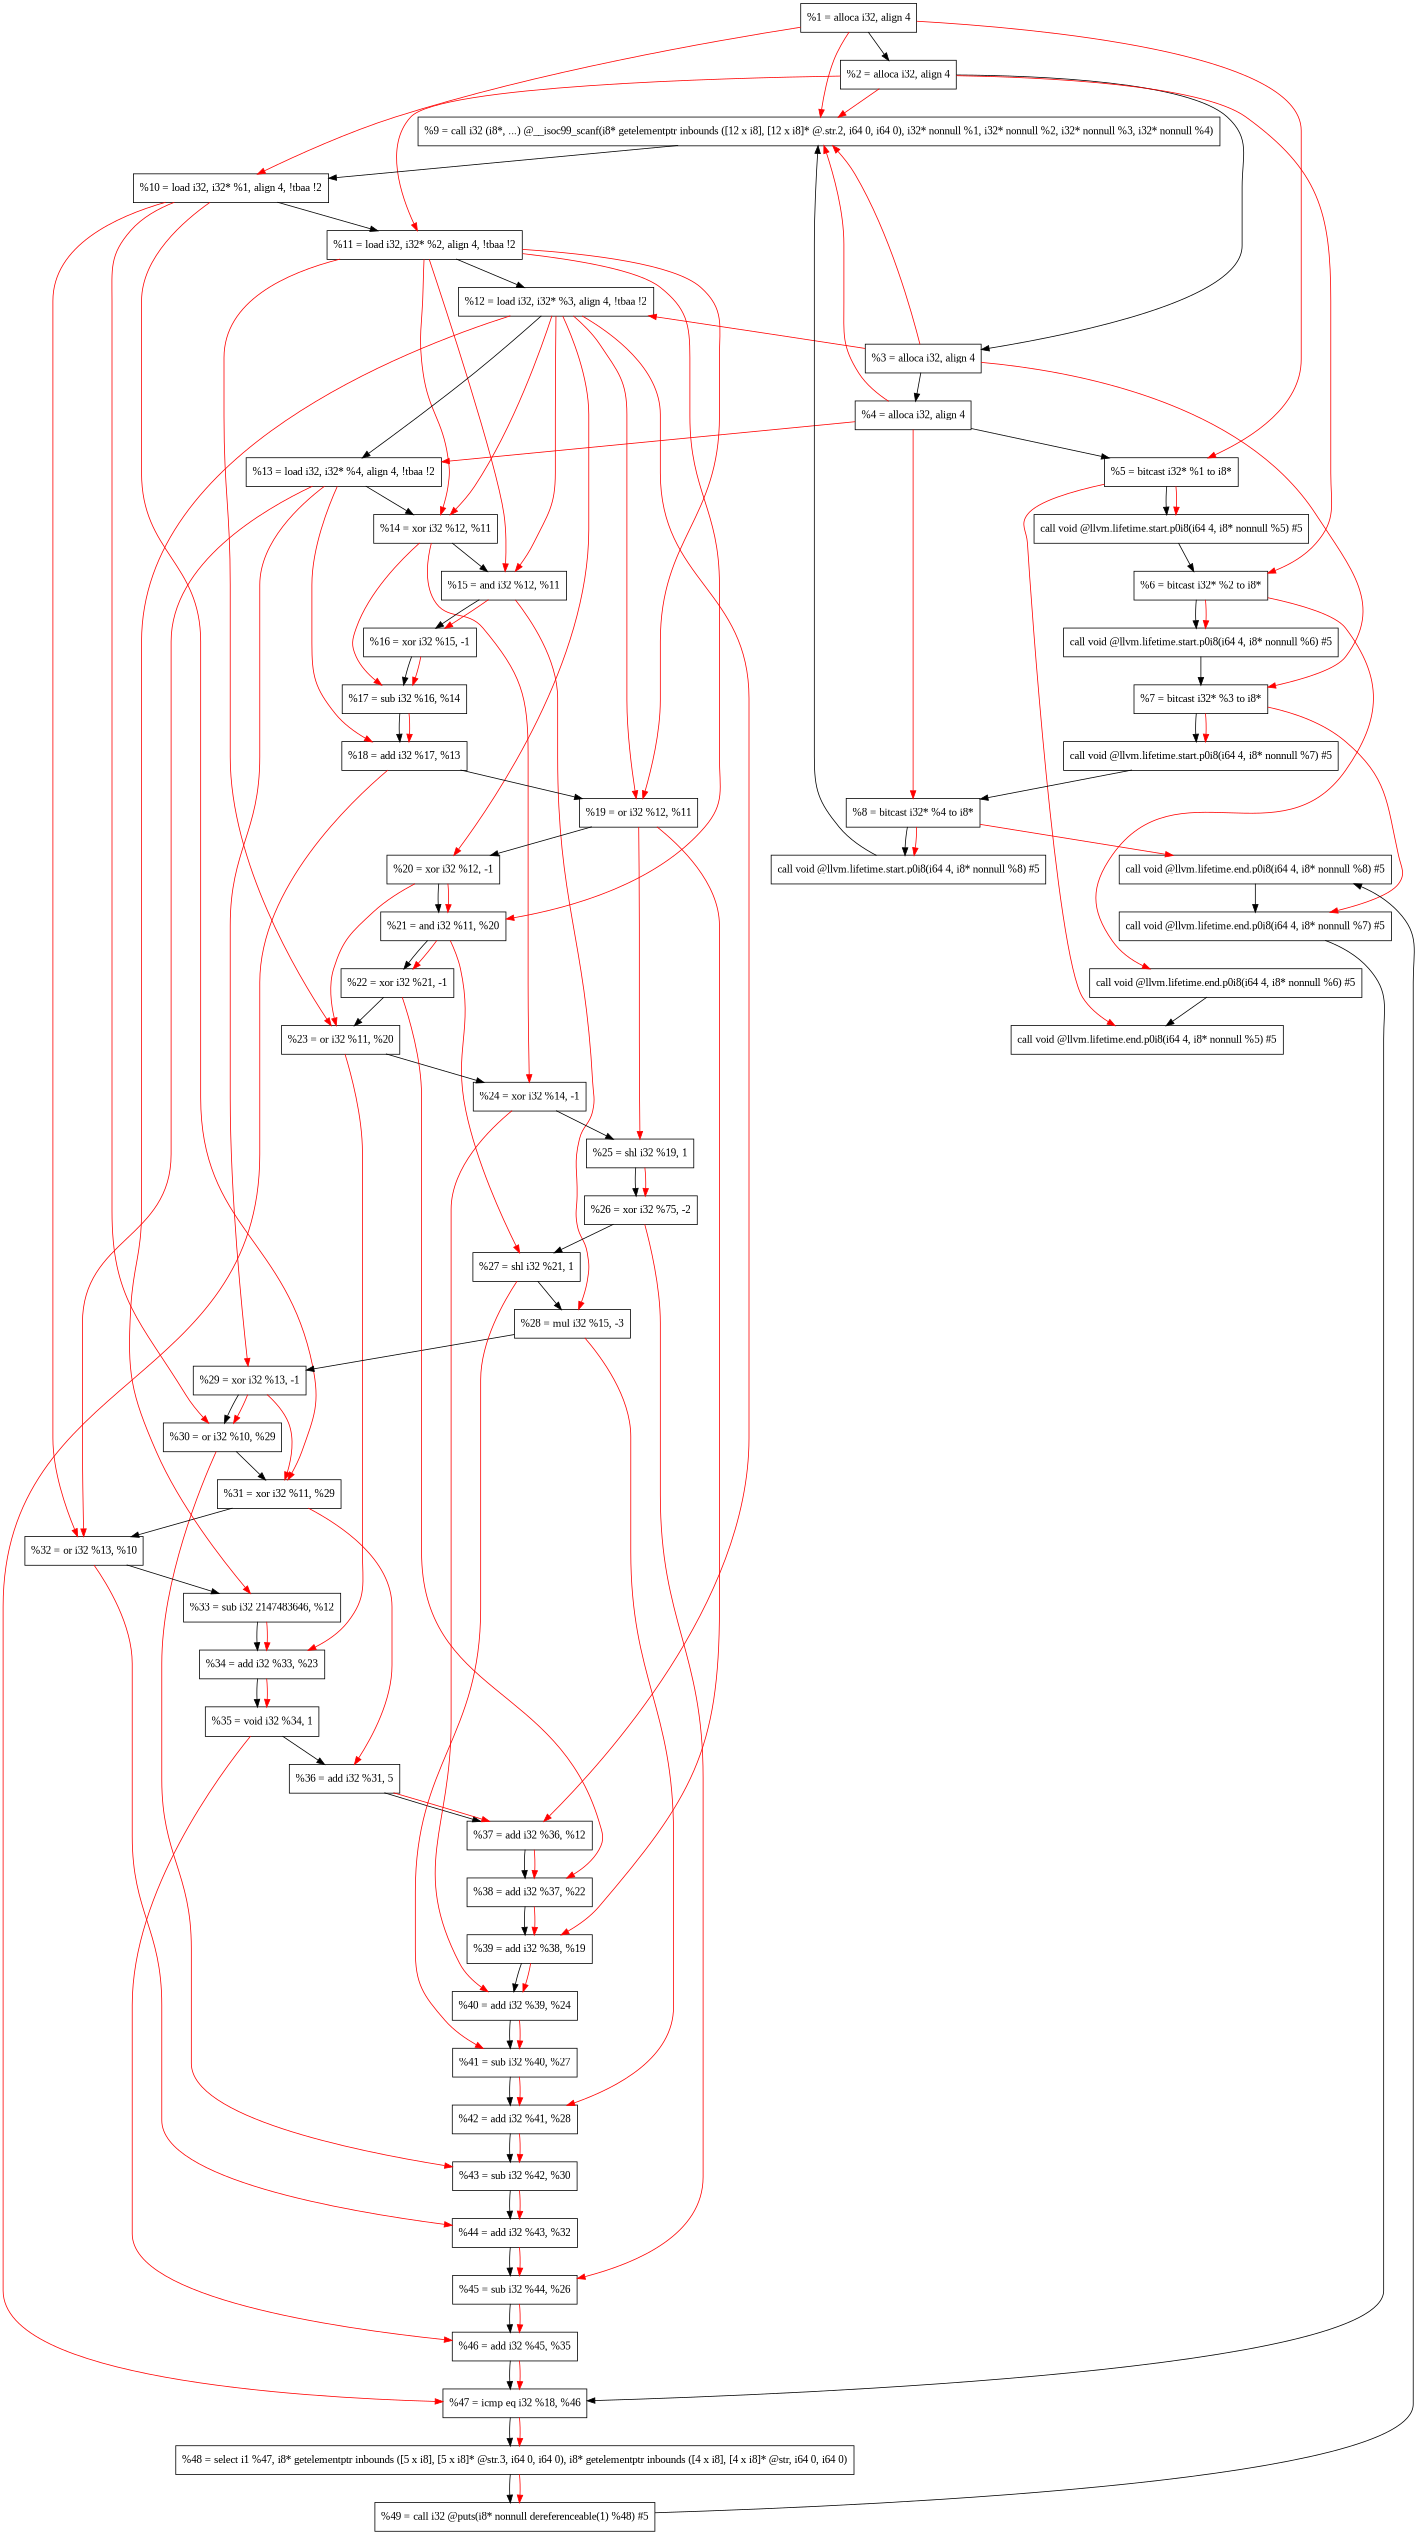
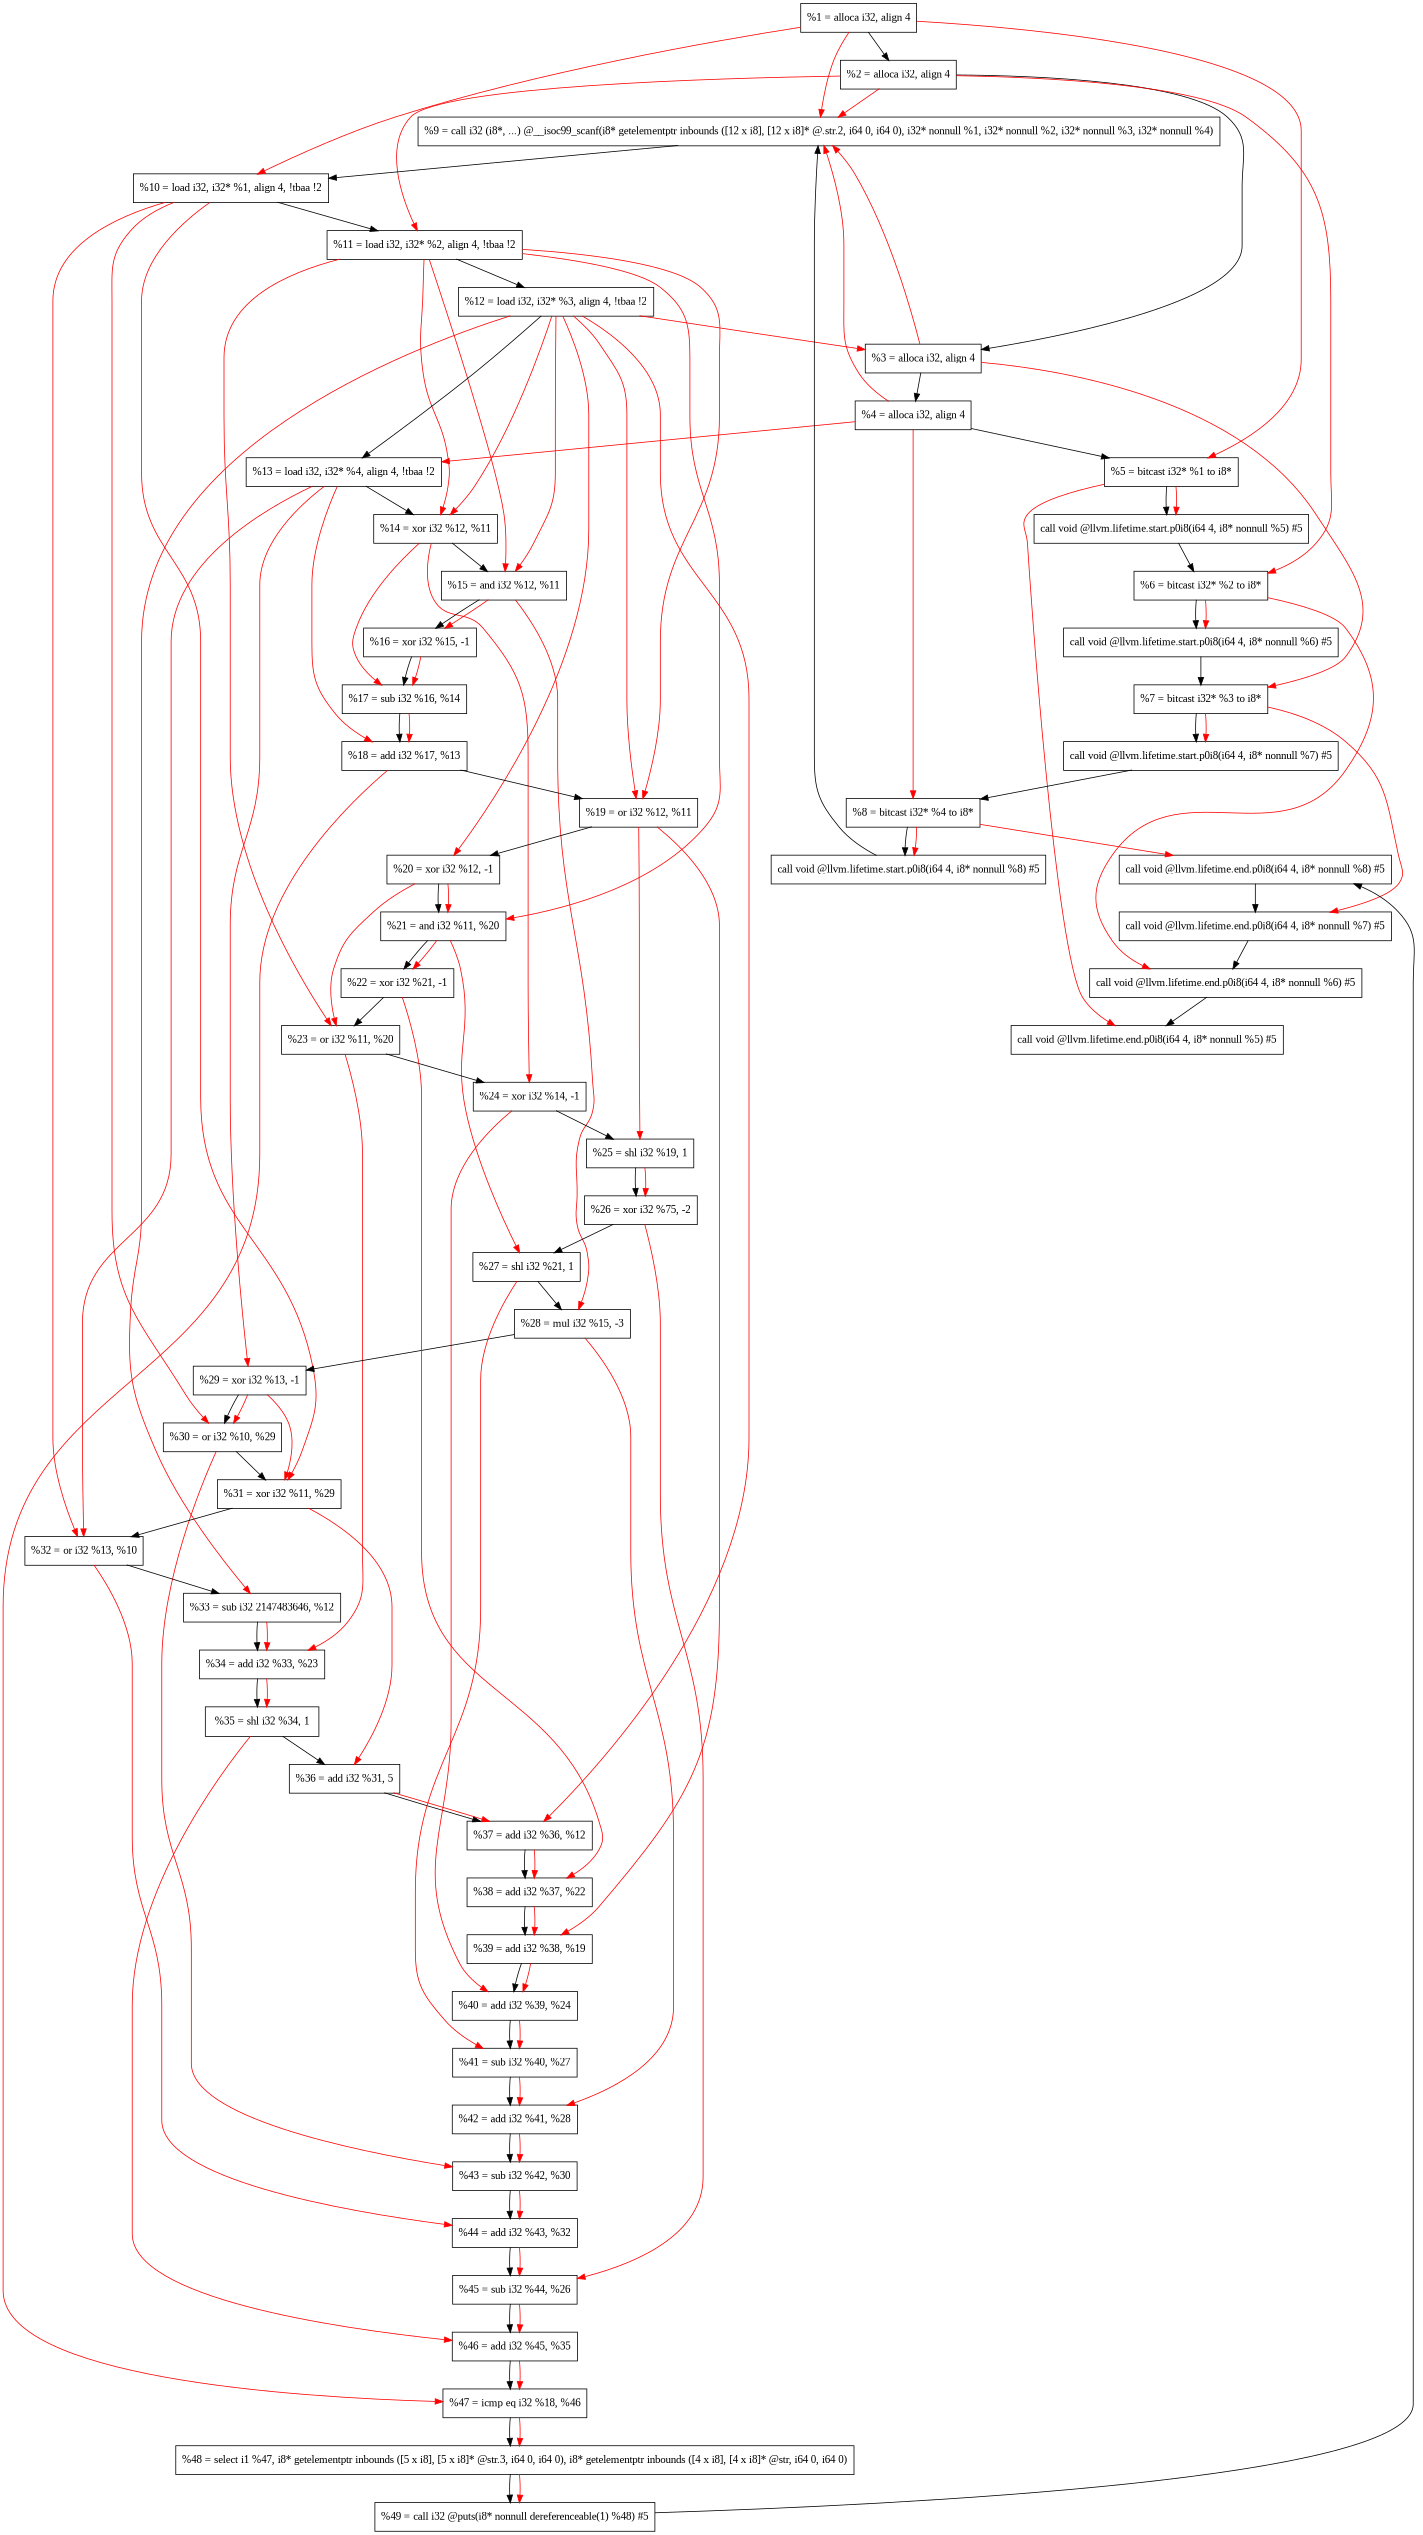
edge "%3 = alloca i32, align 4" -> "%12 = load i32, i32* %3, align 4, !tbaa !2": reversed
node "%35 = void i32 %34, 1": label "%35 = void i32 %34, 1" -> "%35 = shl i32 %34, 1"
edge "call void @llvm.lifetime.end.p0i8(i64 4, i8* nonnull %7) #5" -> "%47 = icmp eq i32 %18, %46": now "call void @llvm.lifetime.end.p0i8(i64 4, i8* nonnull %7) #5" -> "call void @llvm.lifetime.end.p0i8(i64 4, i8* nonnull %6) #5"
